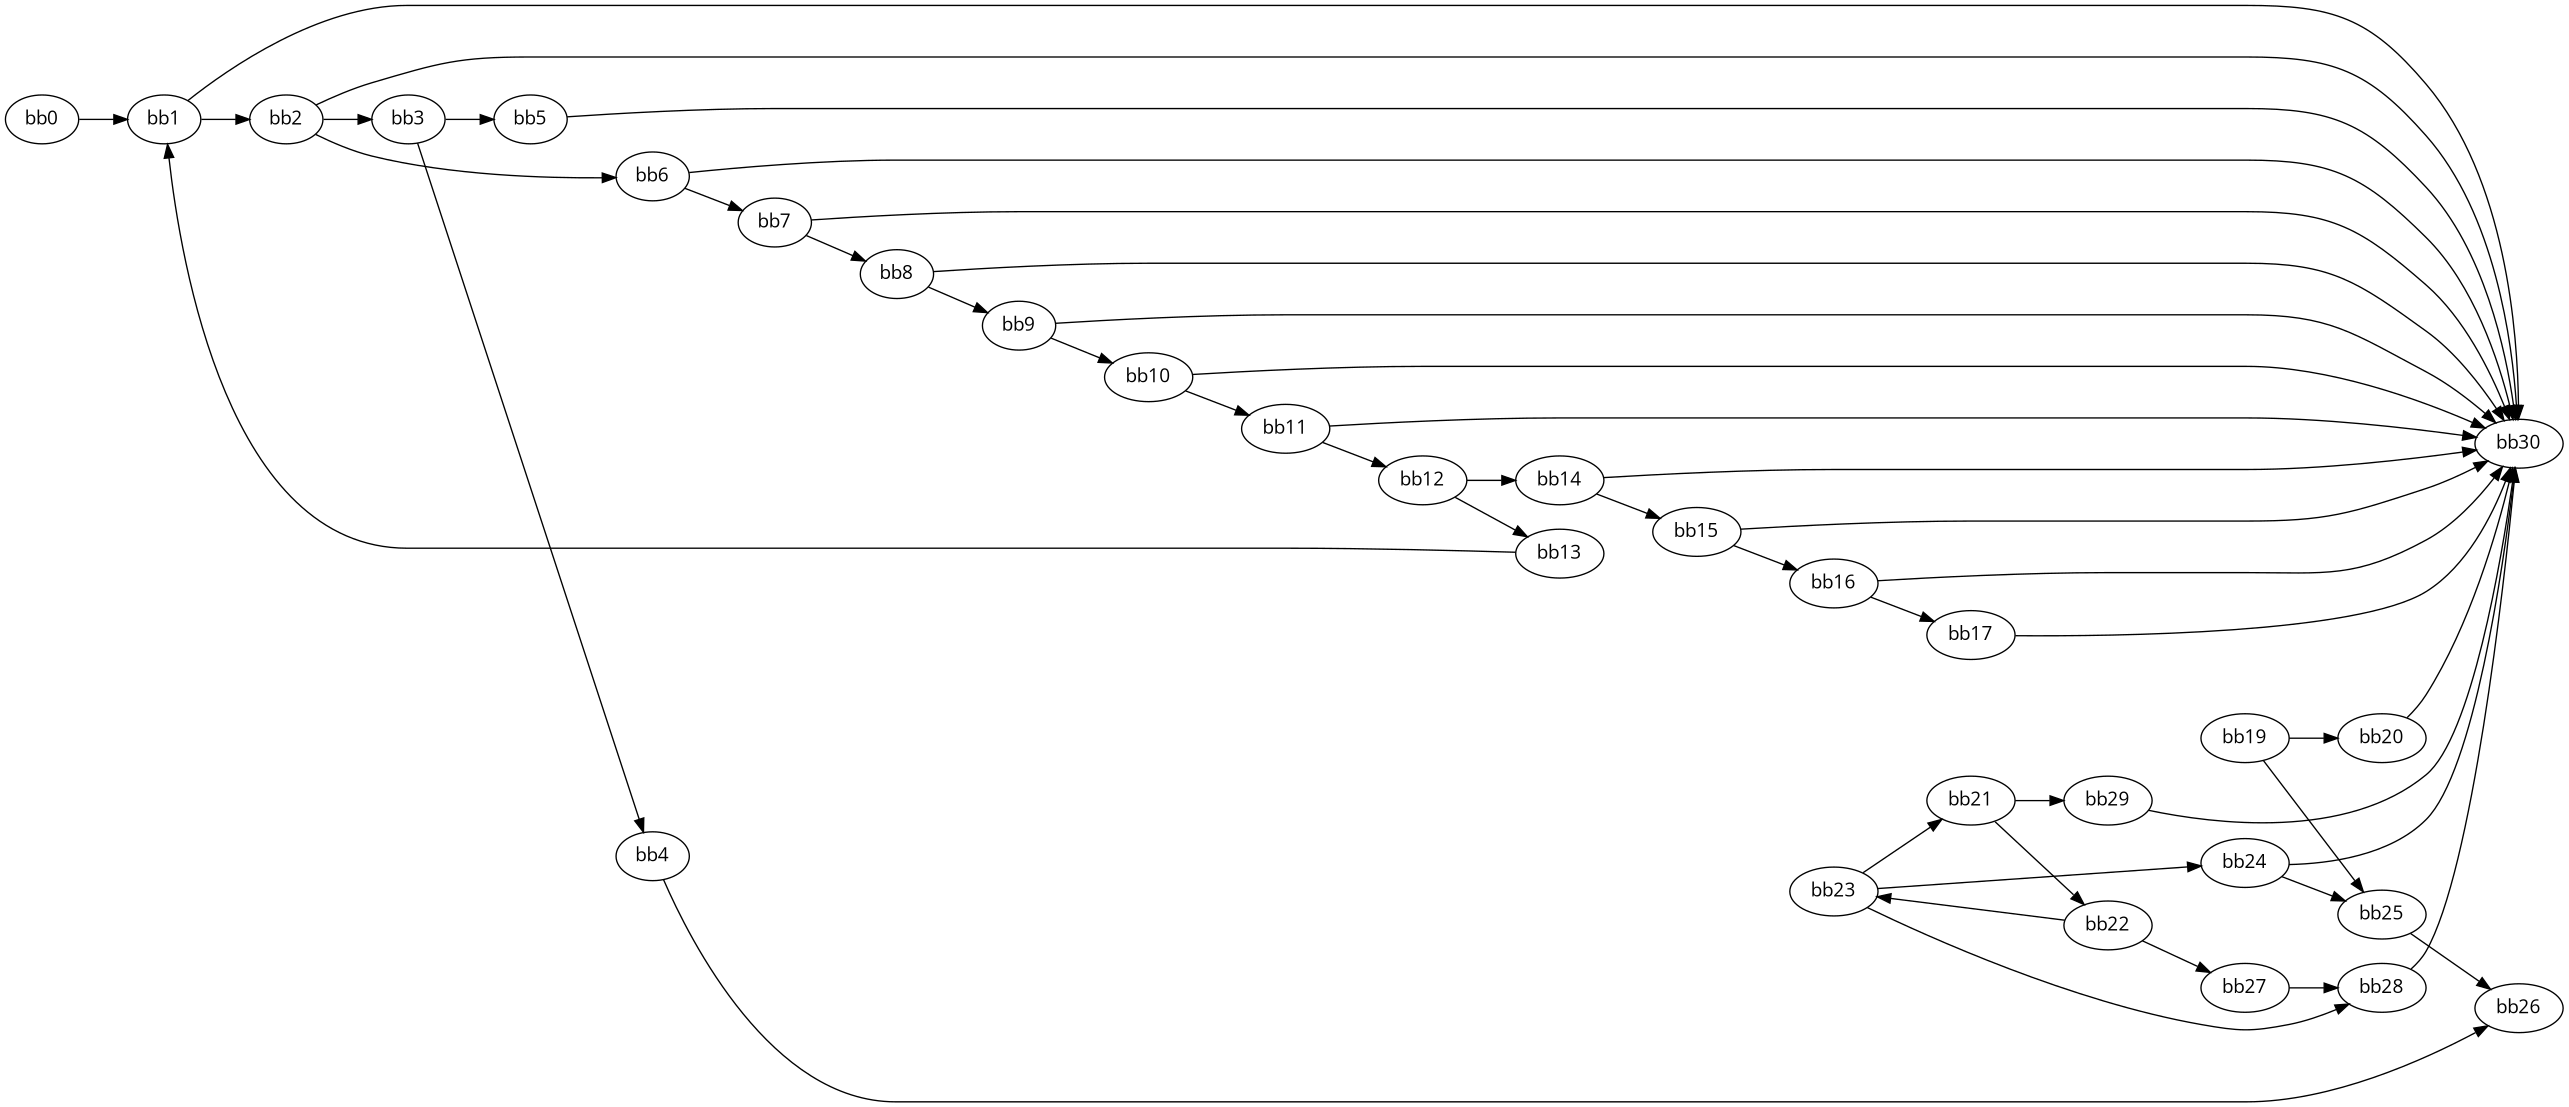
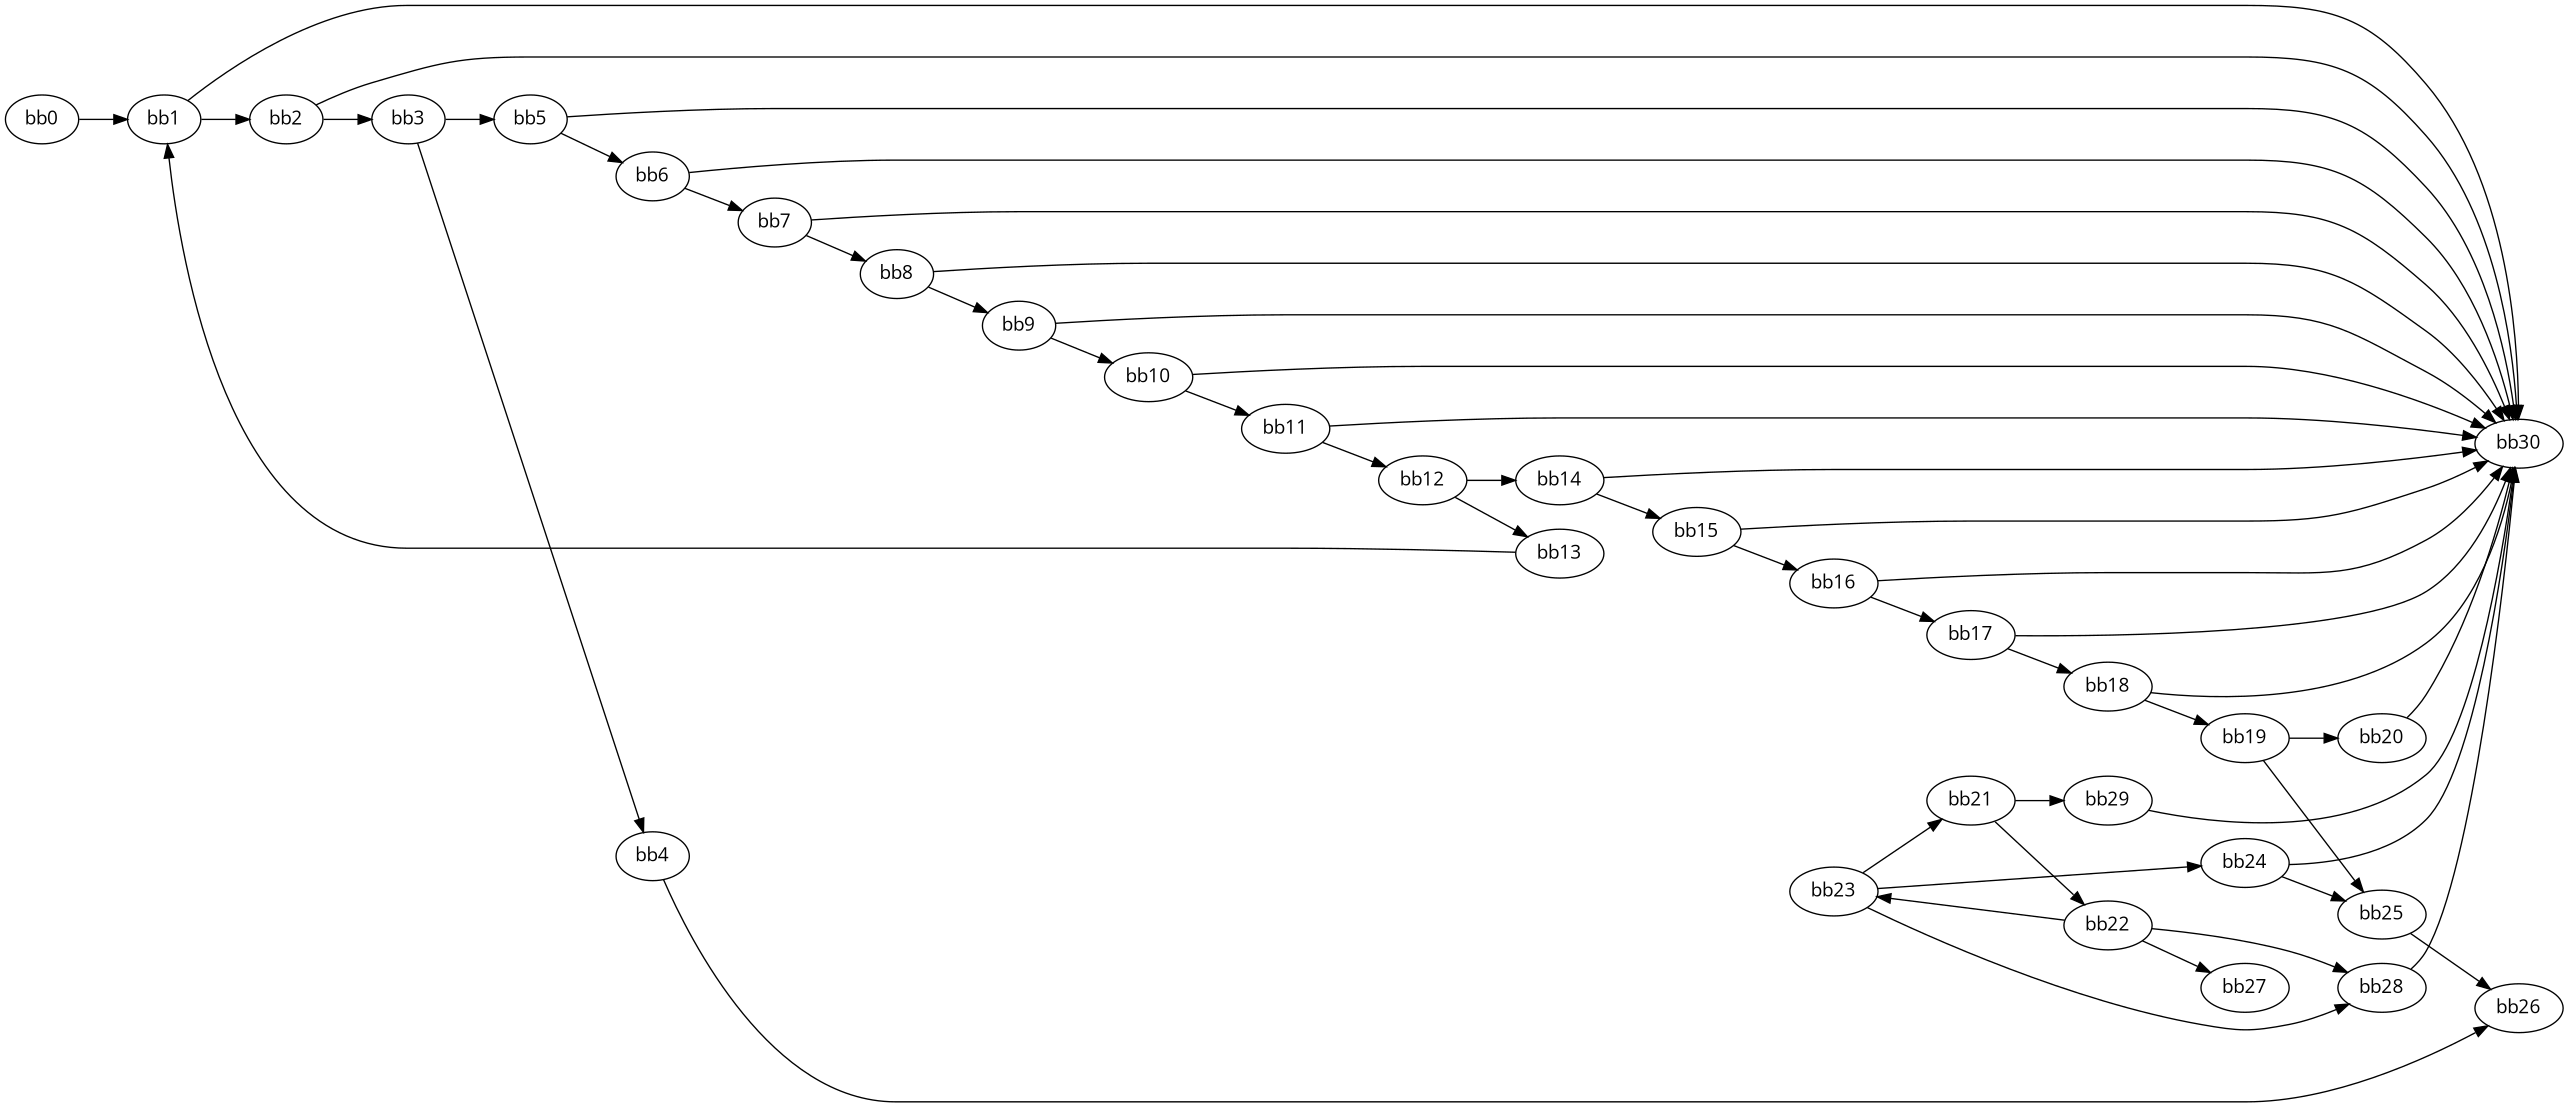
edge "bb2" -> "bb6": now "bb5" -> "bb6"
node "bb18": added
edge "bb27" -> "bb28": now "bb22" -> "bb28"
